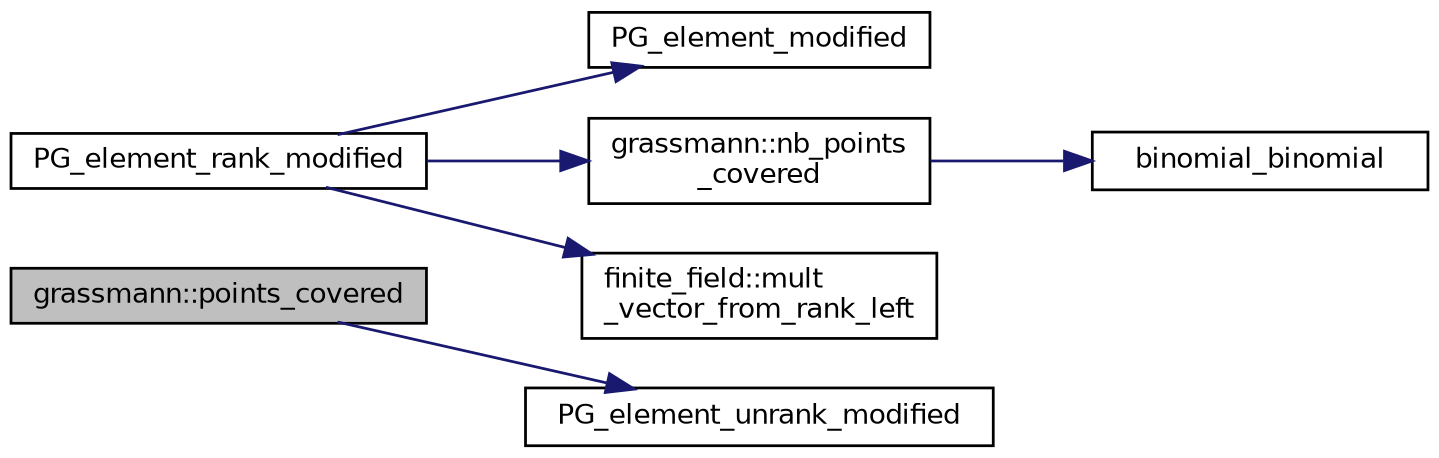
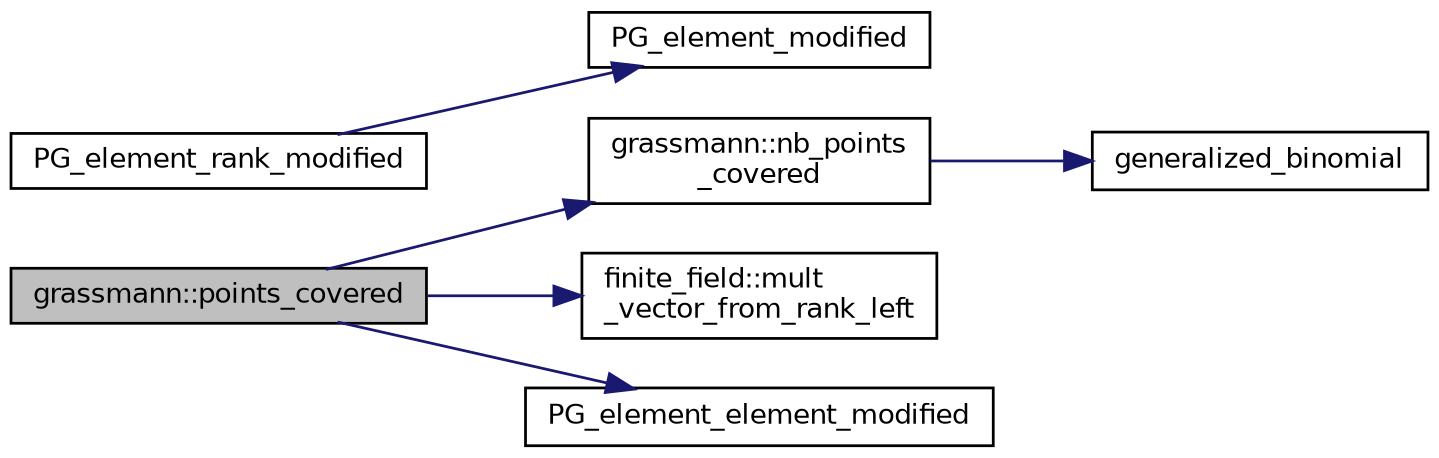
edge "PG_element_rank_modified" -> "grassmann::nb_points _covered": now "grassmann::points_covered" -> "grassmann::nb_points _covered"
node "binomial_binomial": label "binomial_binomial" -> "generalized_binomial"
edge "PG_element_rank_modified" -> "finite_field::mult _vector_from_rank_left": now "grassmann::points_covered" -> "finite_field::mult _vector_from_rank_left"
node "PG_element_unrank_modified": label "PG_element_unrank_modified" -> "PG_element_element_modified"
